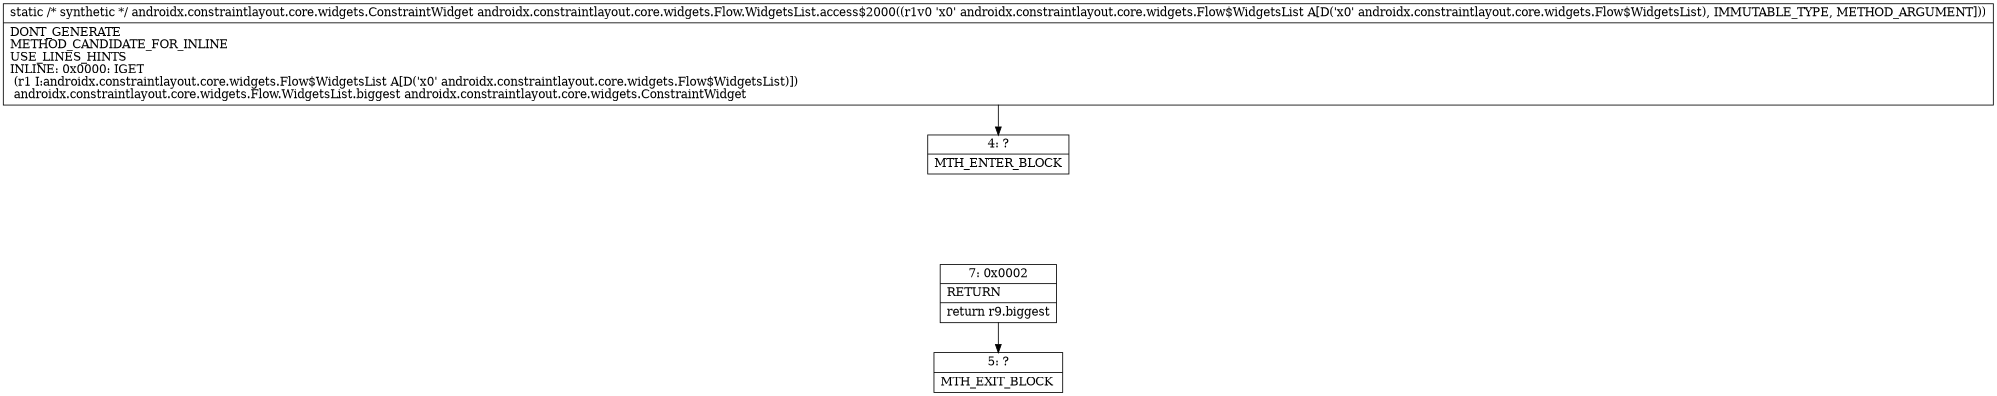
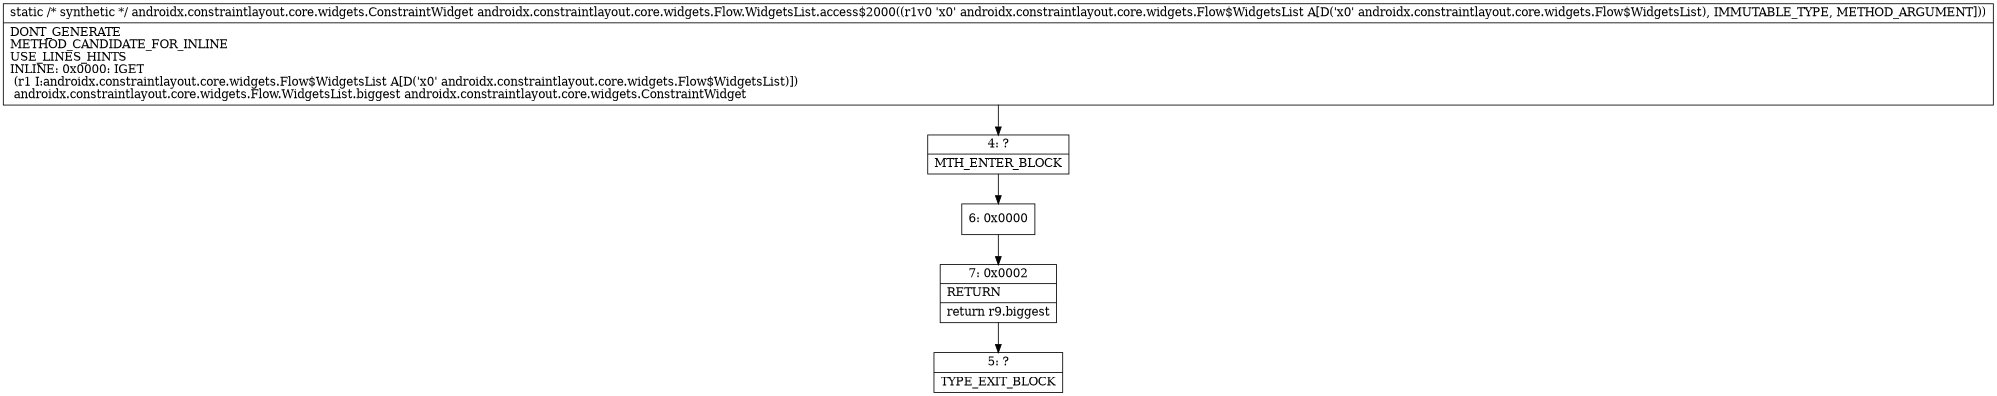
node "6: 0x0000": added
node "5: ?": text "MTH_EXIT_BLOCK" -> "TYPE_EXIT_BLOCK"
